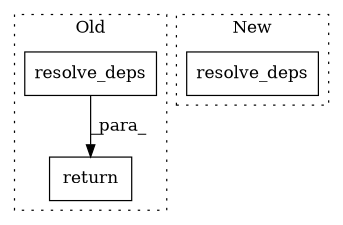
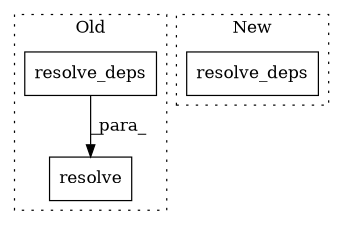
node "return": label "return" -> "resolve"
